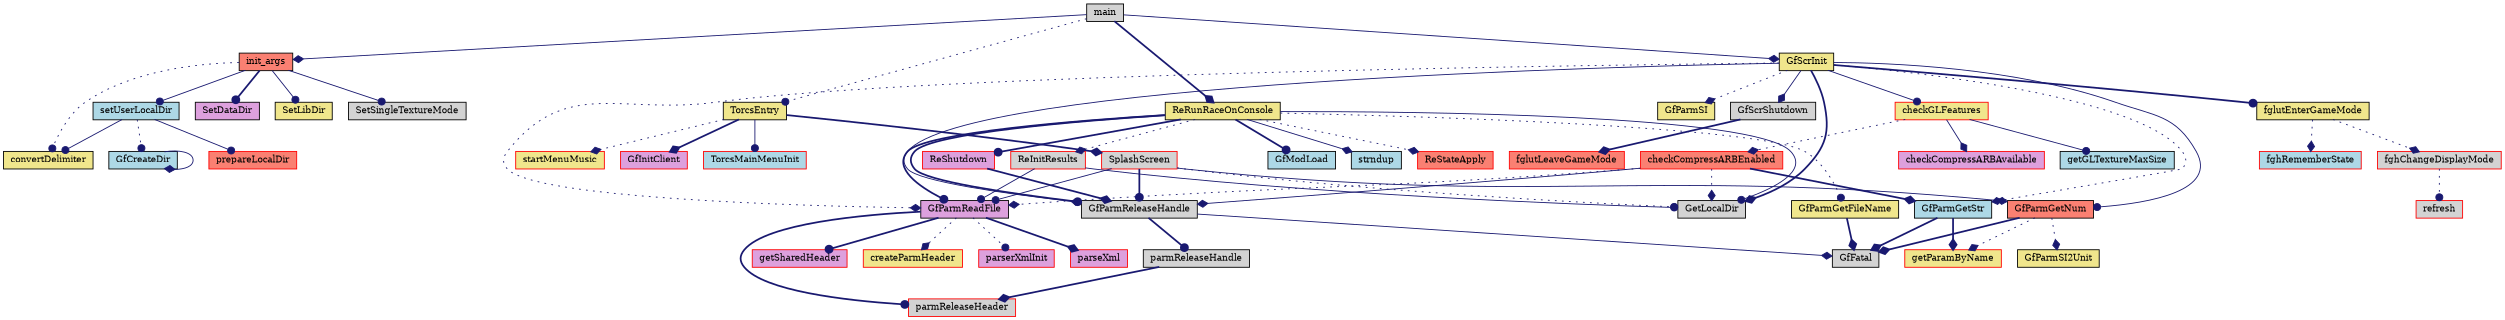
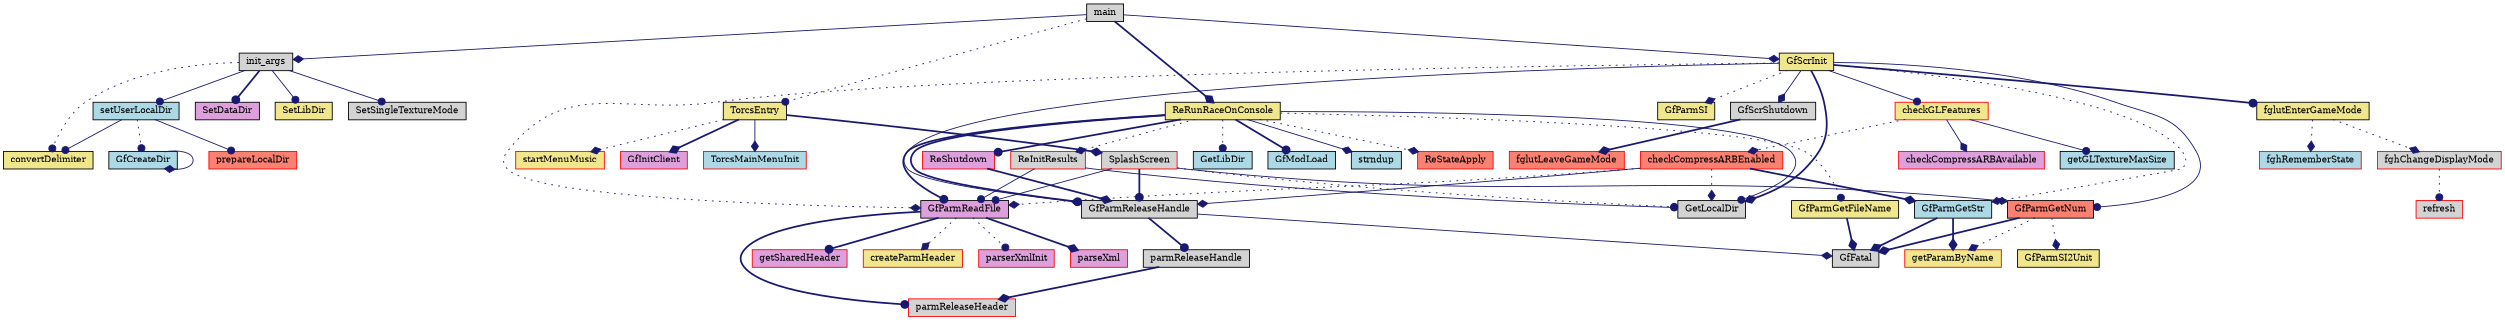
node "init_args": fillcolor salmon -> lightgrey
edge "TorcsEntry" -> "TorcsMainMenuInit": arrowhead dot -> diamond
node "GetLibDir": added
